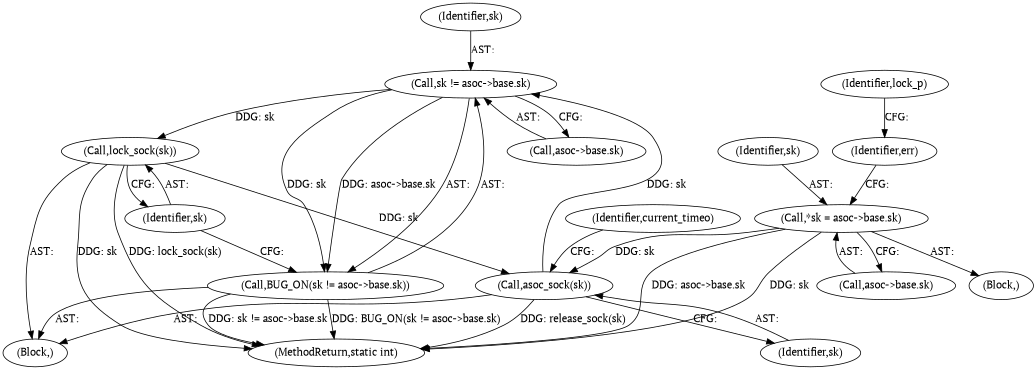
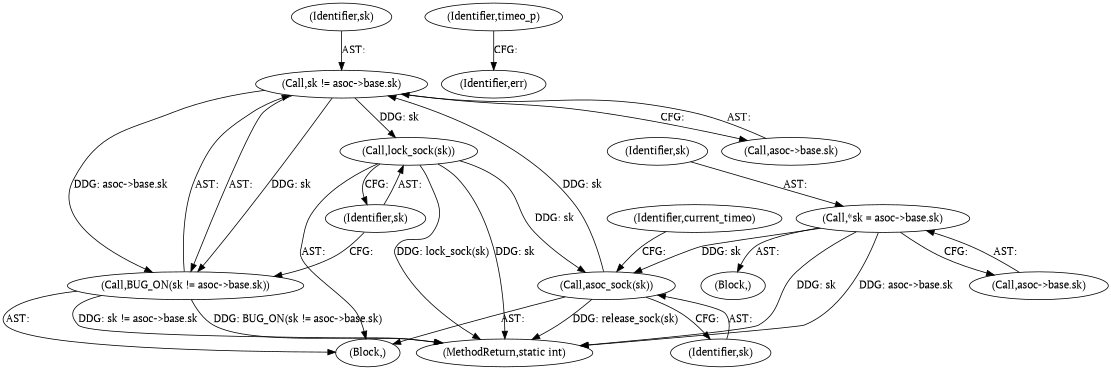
node "(Identifier,lock_p)": label "(Identifier,lock_p)" -> "(Identifier,timeo_p)"
edge "(Identifier,err)" -> "(Call,*sk = asoc->base.sk)": removed, label "CFG:"
